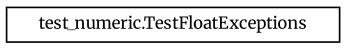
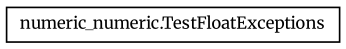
node "test_numeric.TestFloatExceptions": label "test_numeric.TestFloatExceptions" -> "numeric_numeric.TestFloatExceptions"
